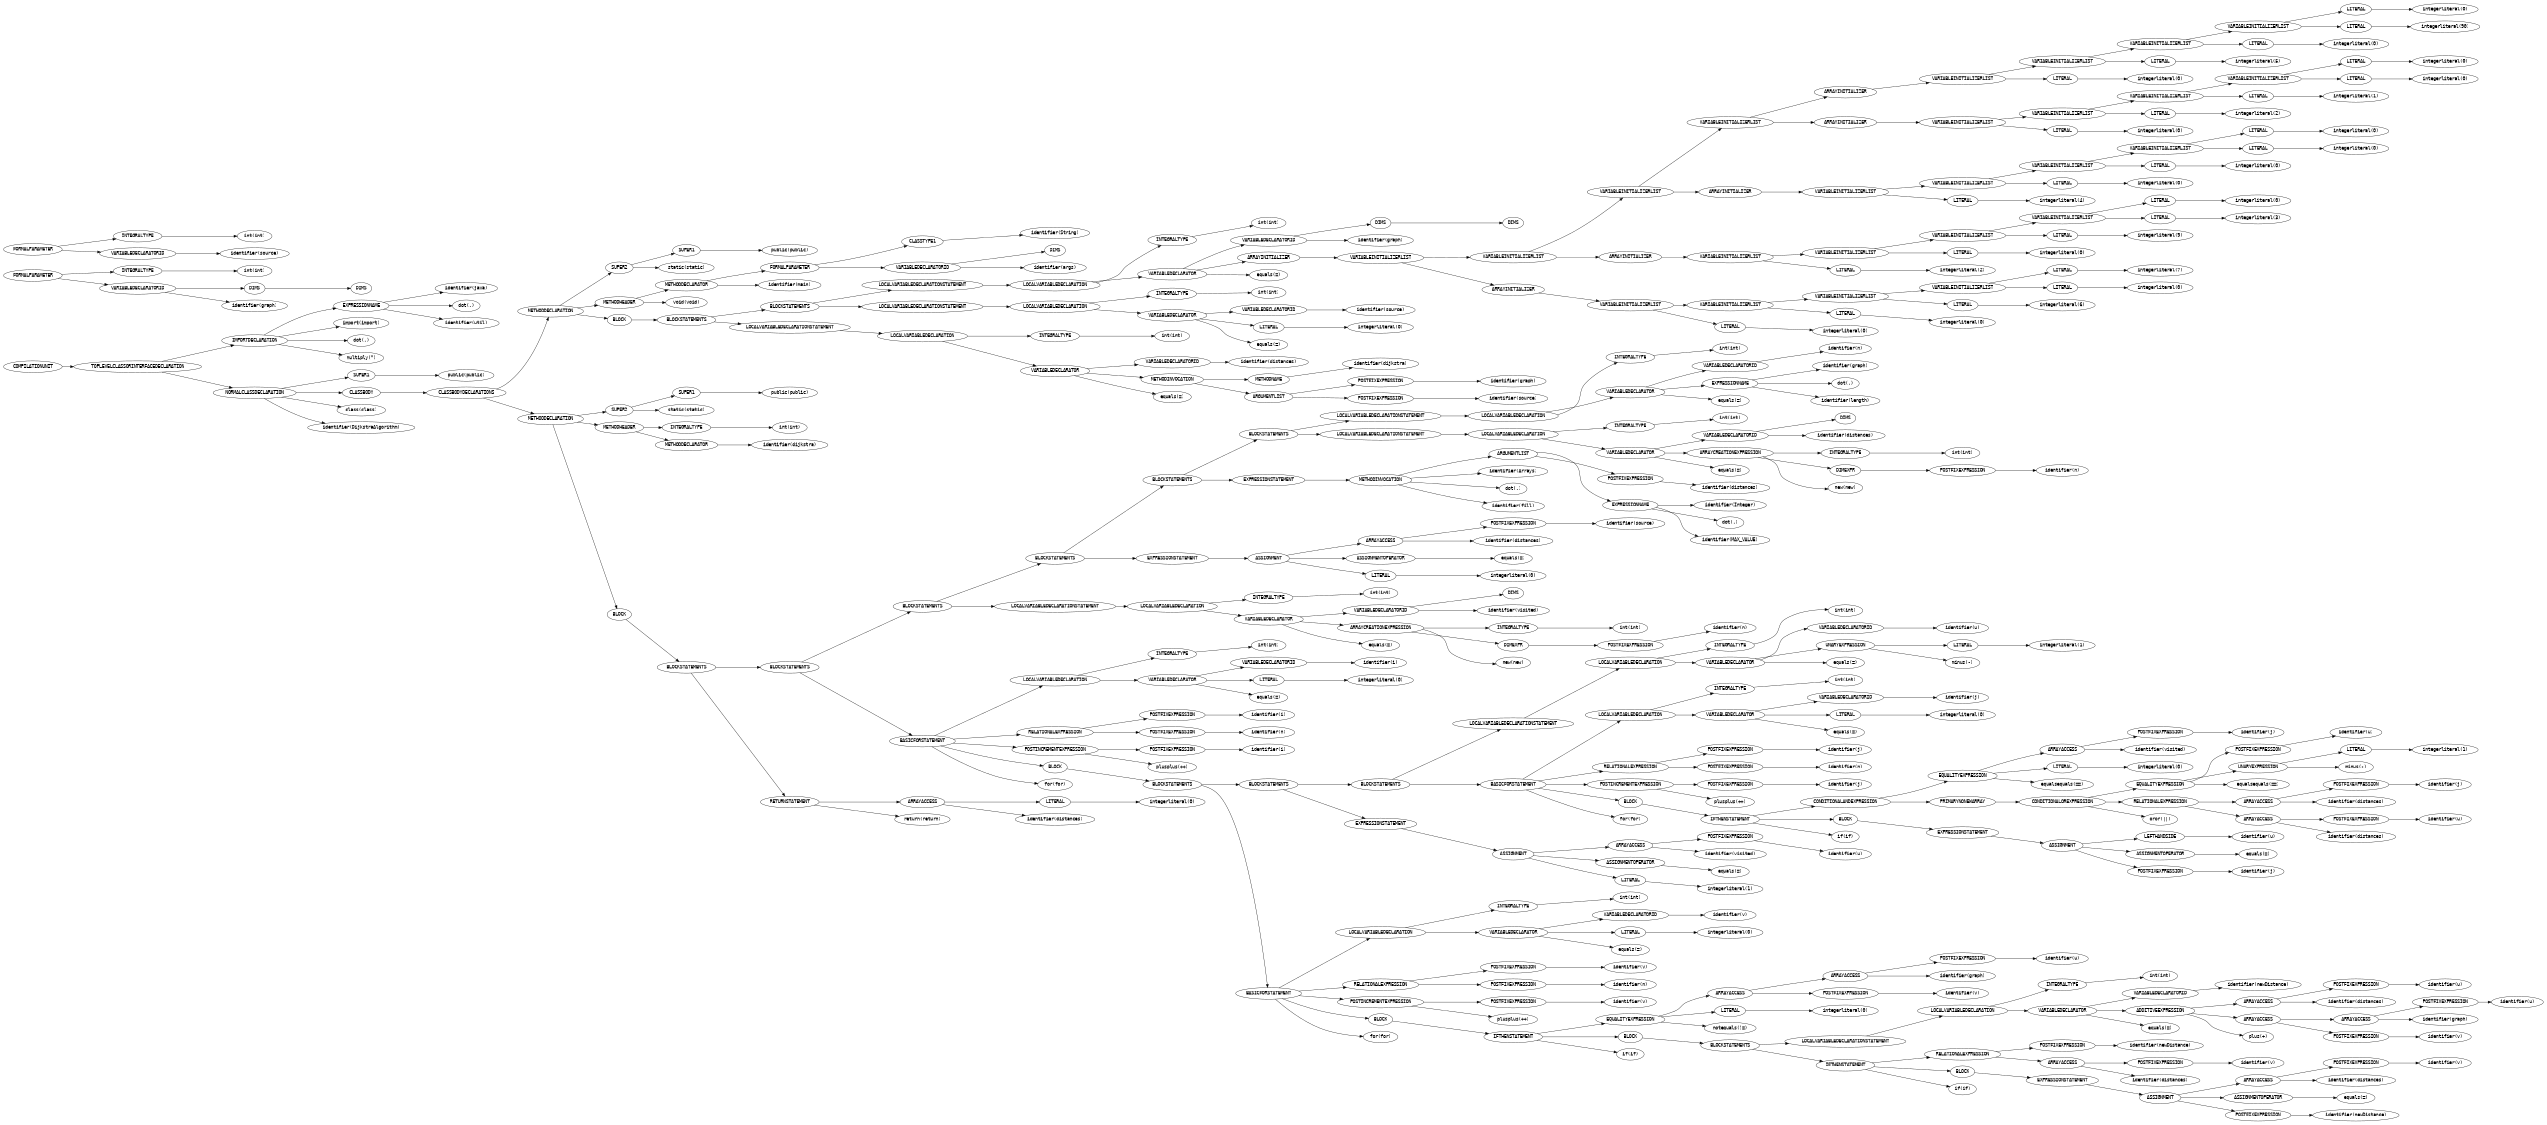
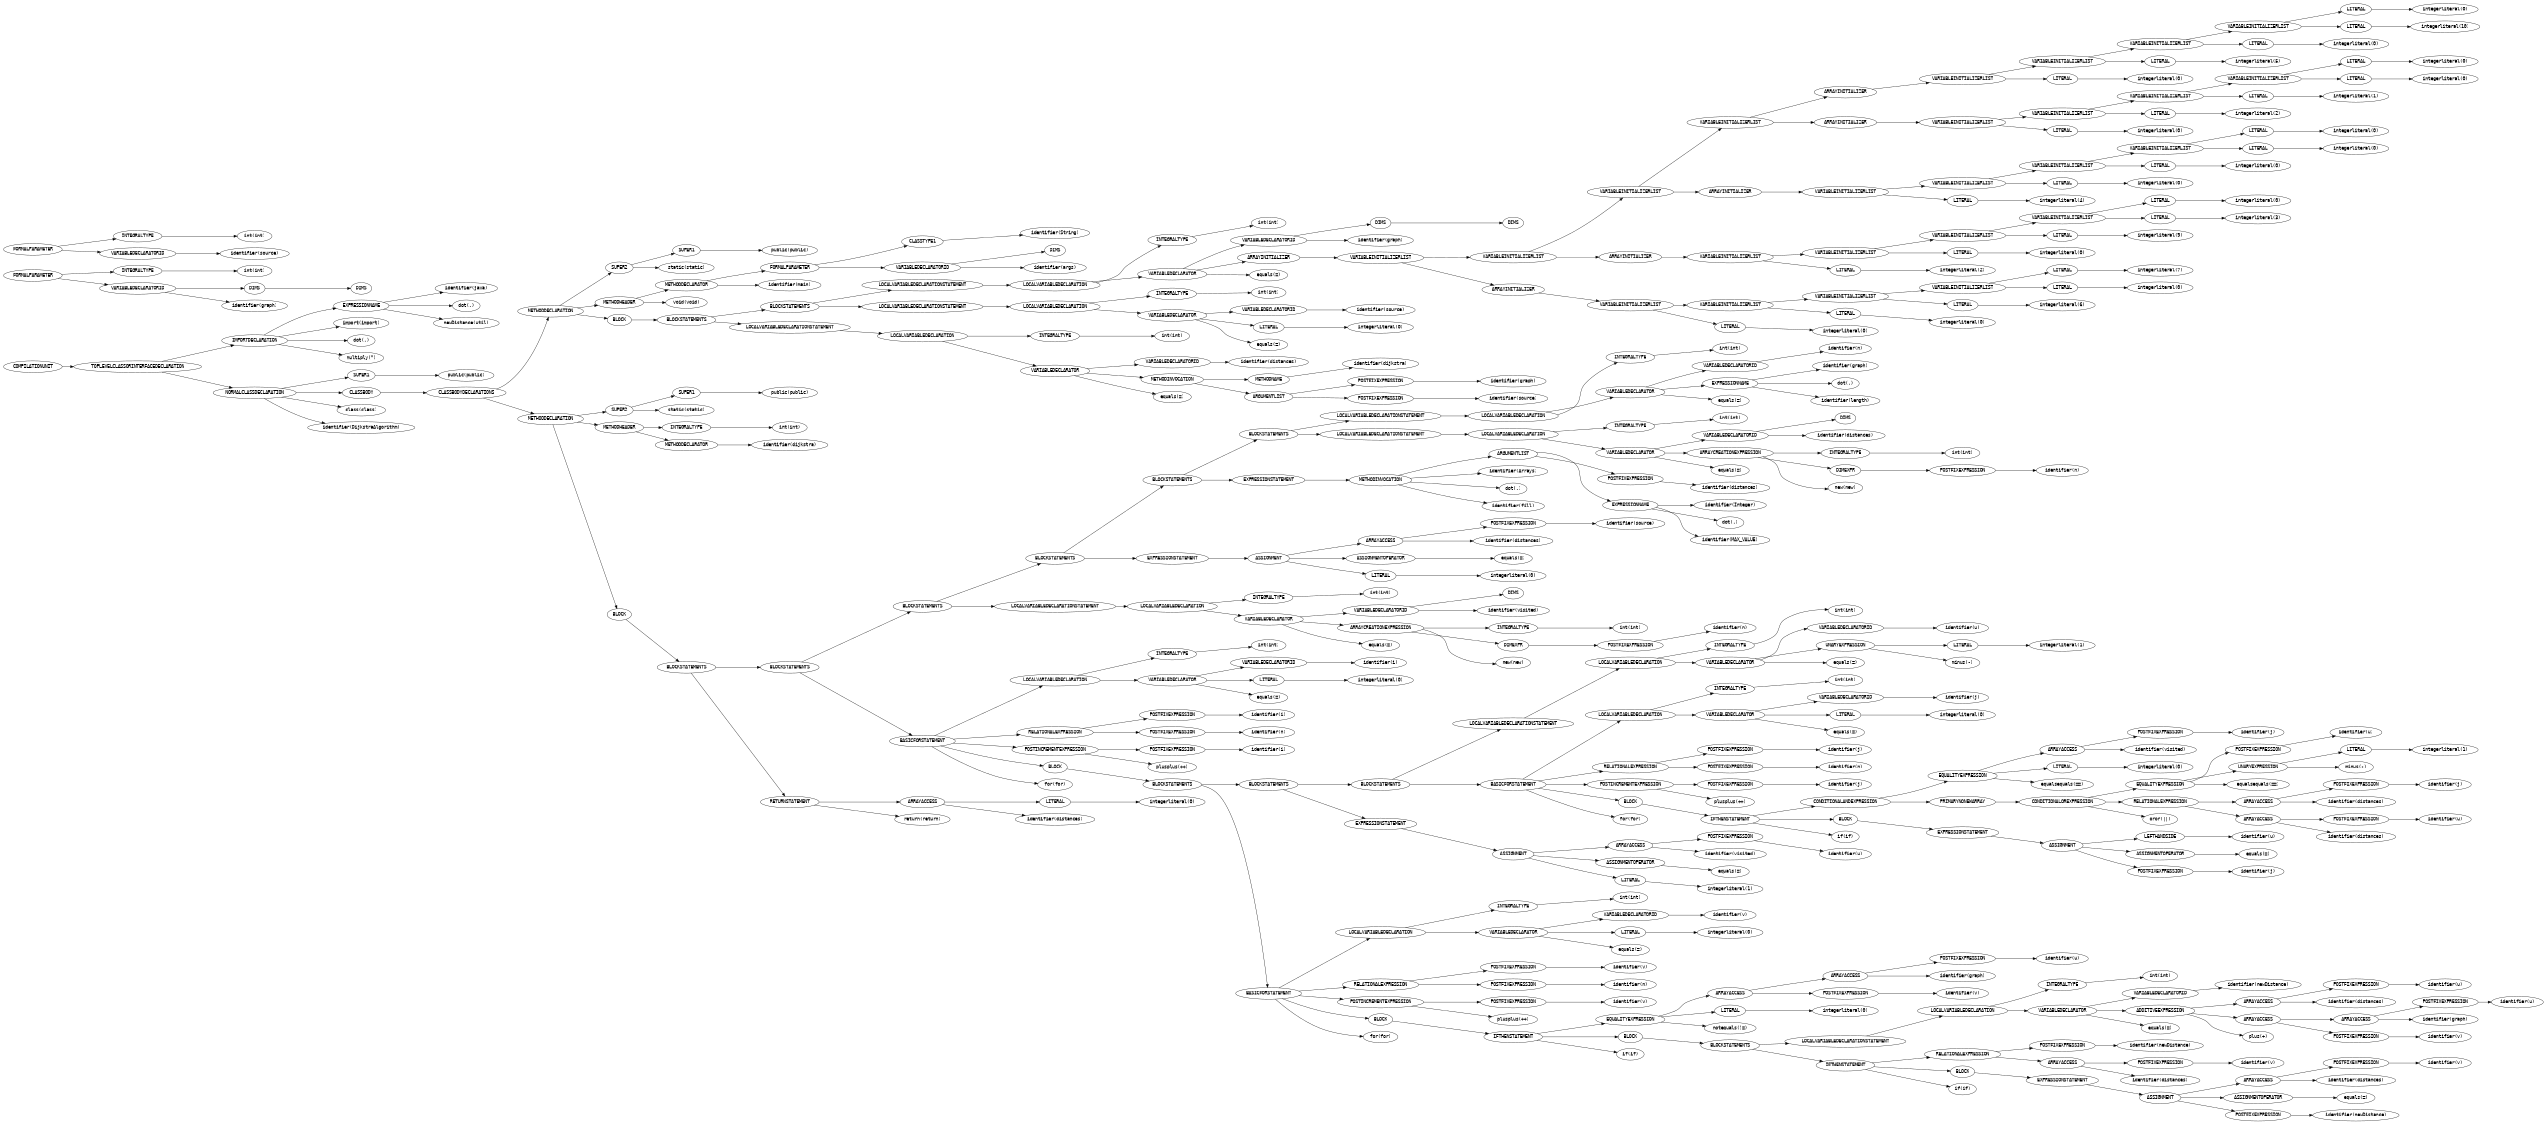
node "integerliteral(90)": label "integerliteral(90)" -> "integerliteral(10)"
node "identifier(util)": label "identifier(util)" -> "newDistance(util)"
